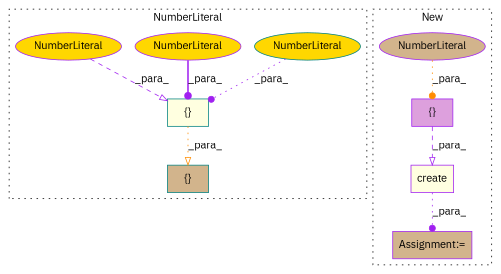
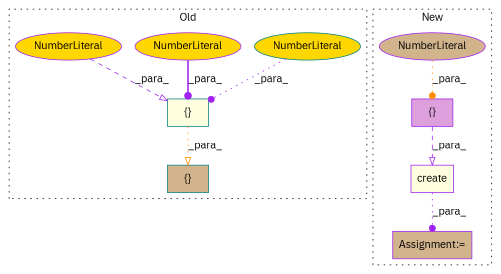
cluster "NumberLiteral": label "NumberLiteral" -> "Old"
